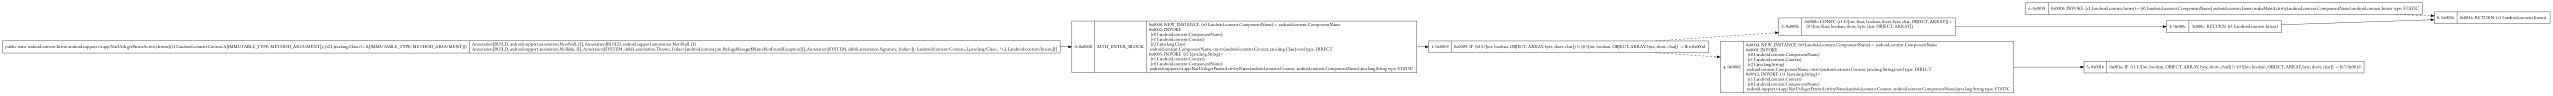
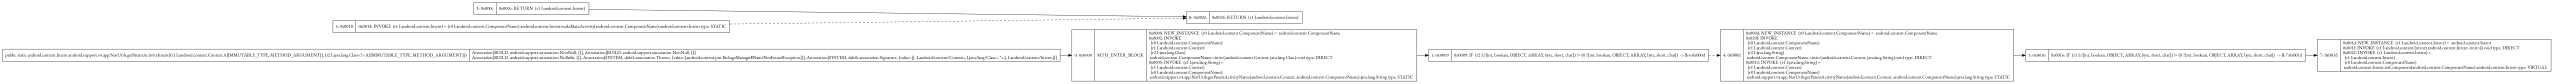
node "2: 0x000b": removed
node "4: 0x000d": text "0x000f: INVOKE" -> "0x020f: INVOKE"
node "7: 0x001d": added
